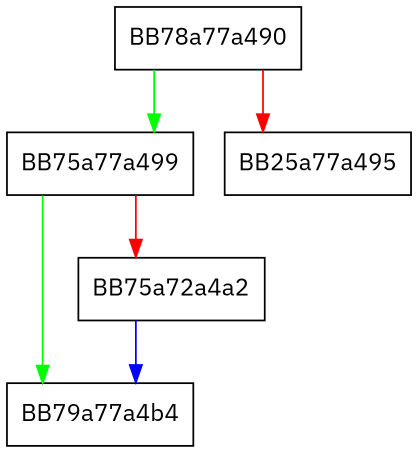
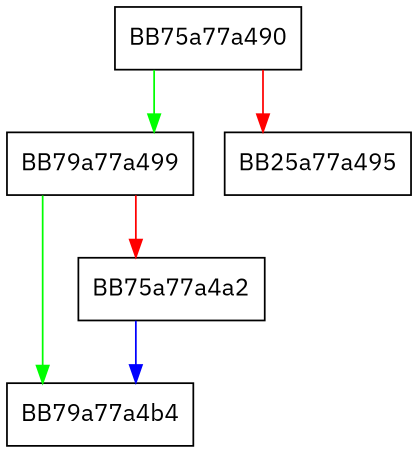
node "BB78a77a490": label "BB78a77a490" -> "BB75a77a490"
node "BB75a77a499": label "BB75a77a499" -> "BB79a77a499"
node "BB75a72a4a2": label "BB75a72a4a2" -> "BB75a77a4a2"
